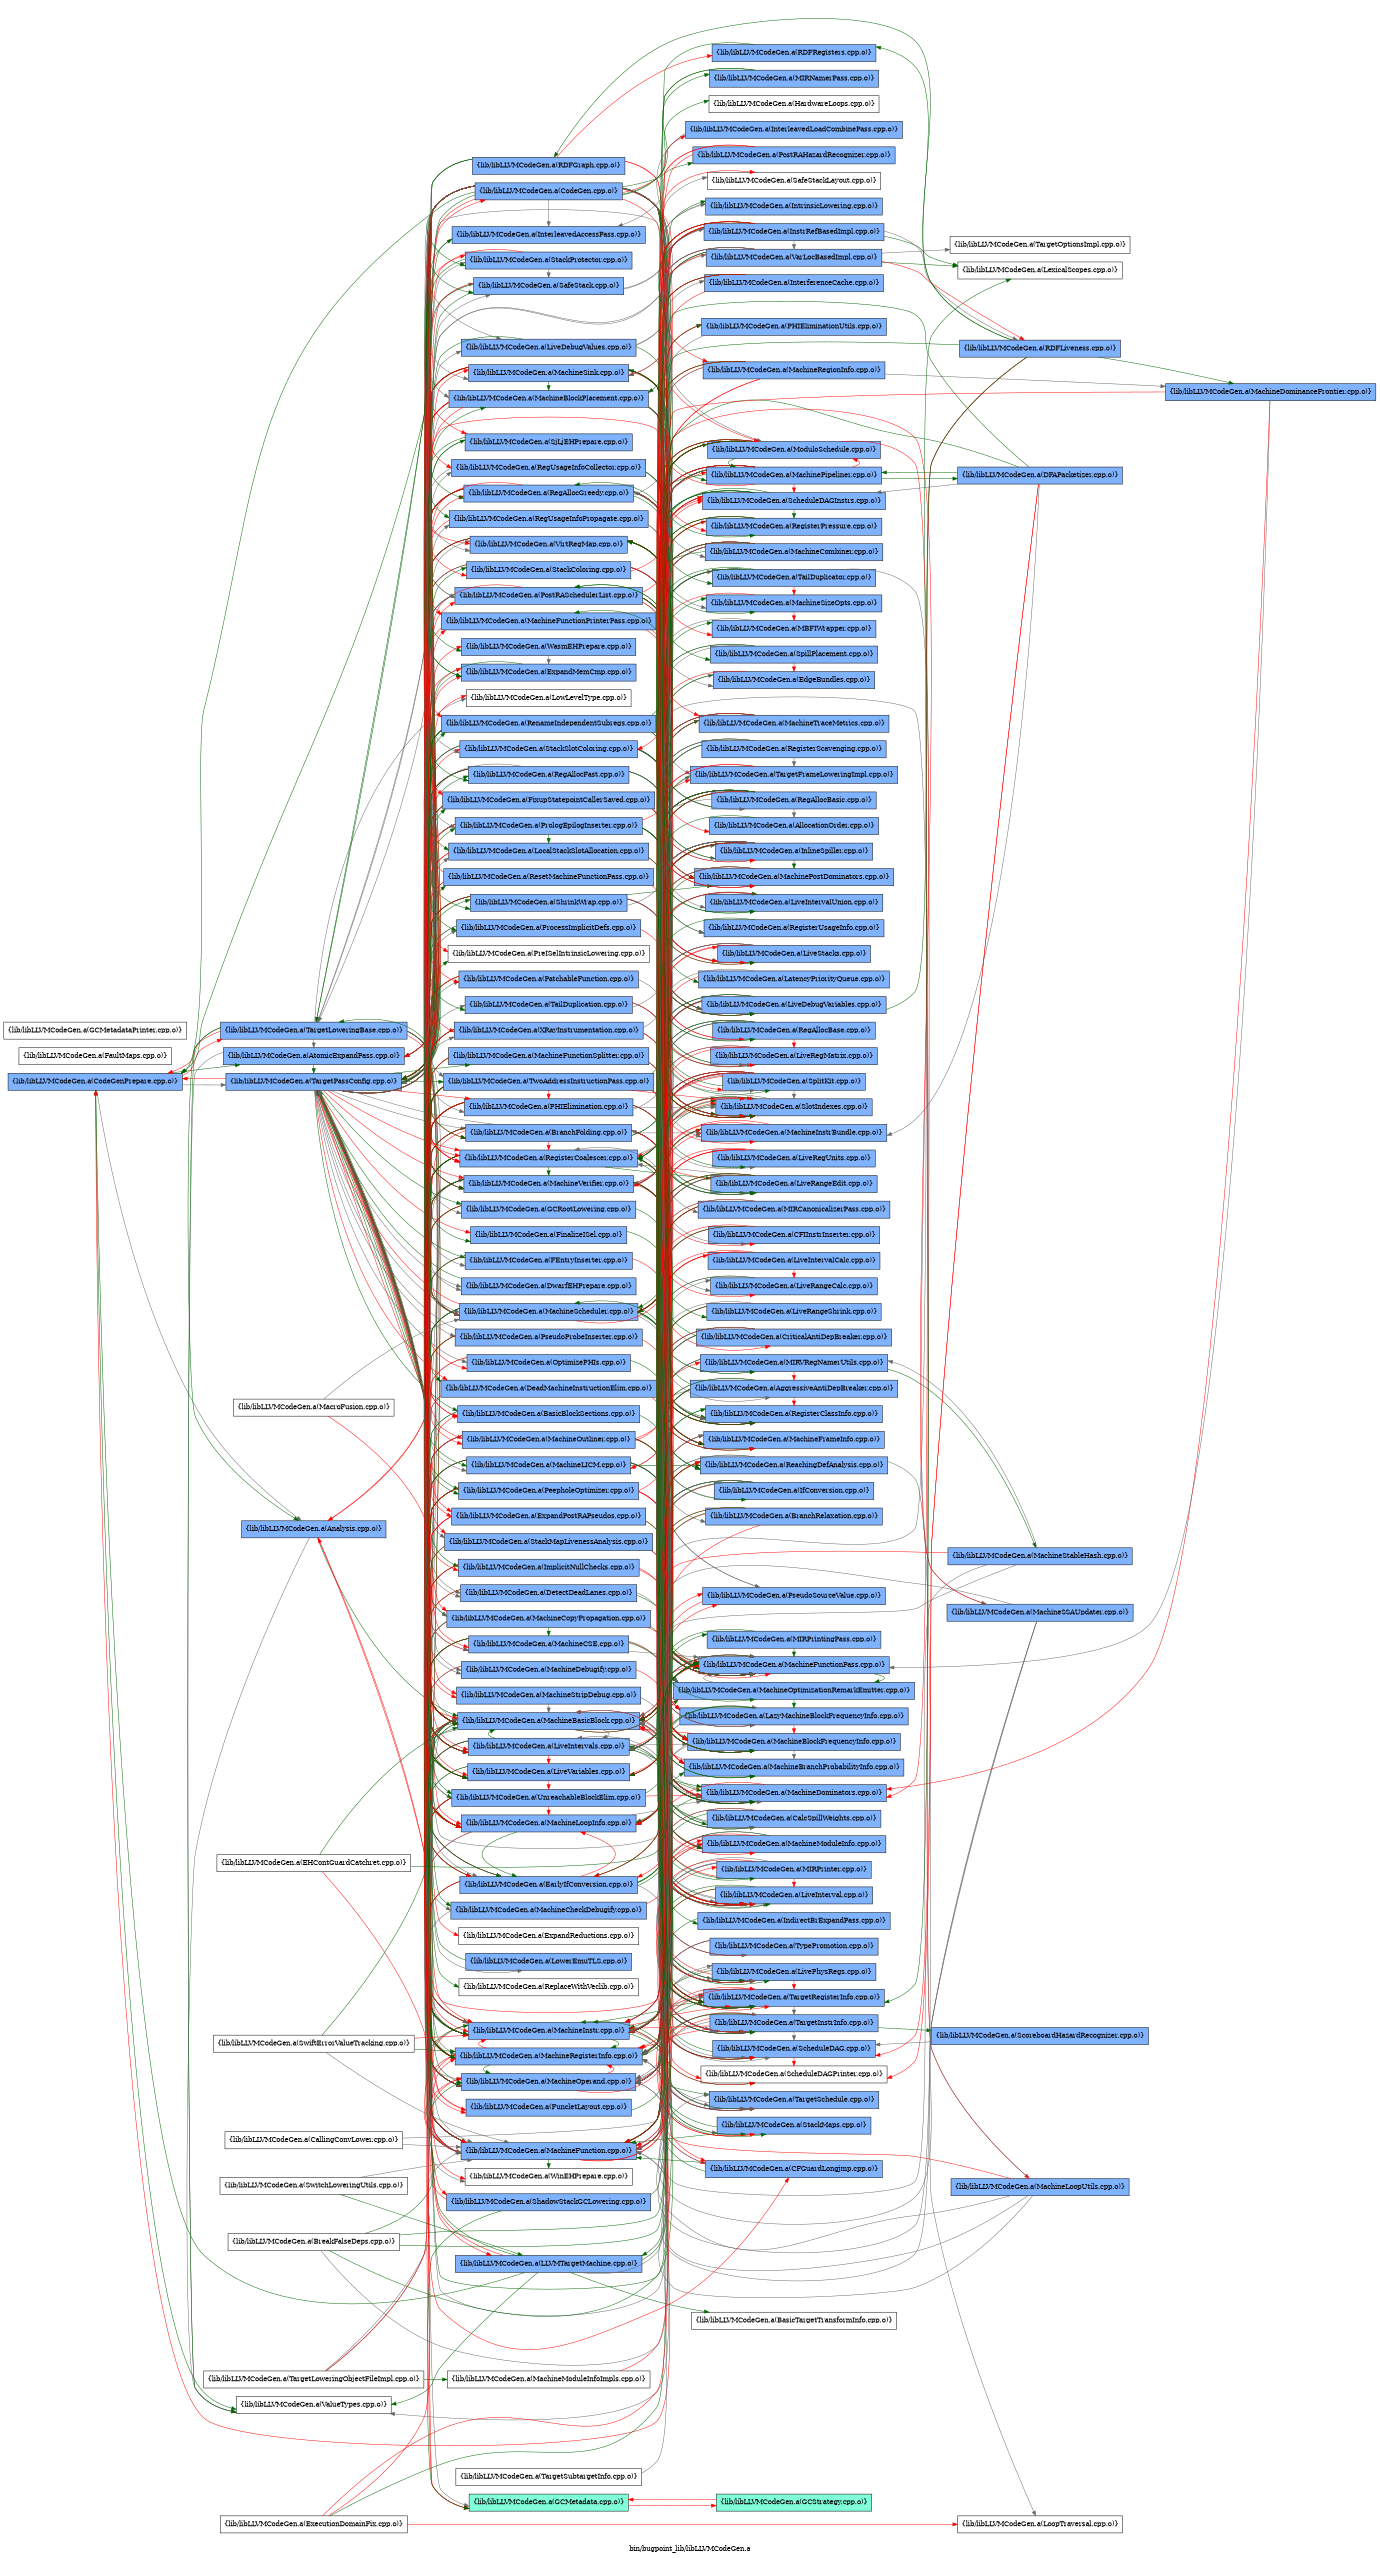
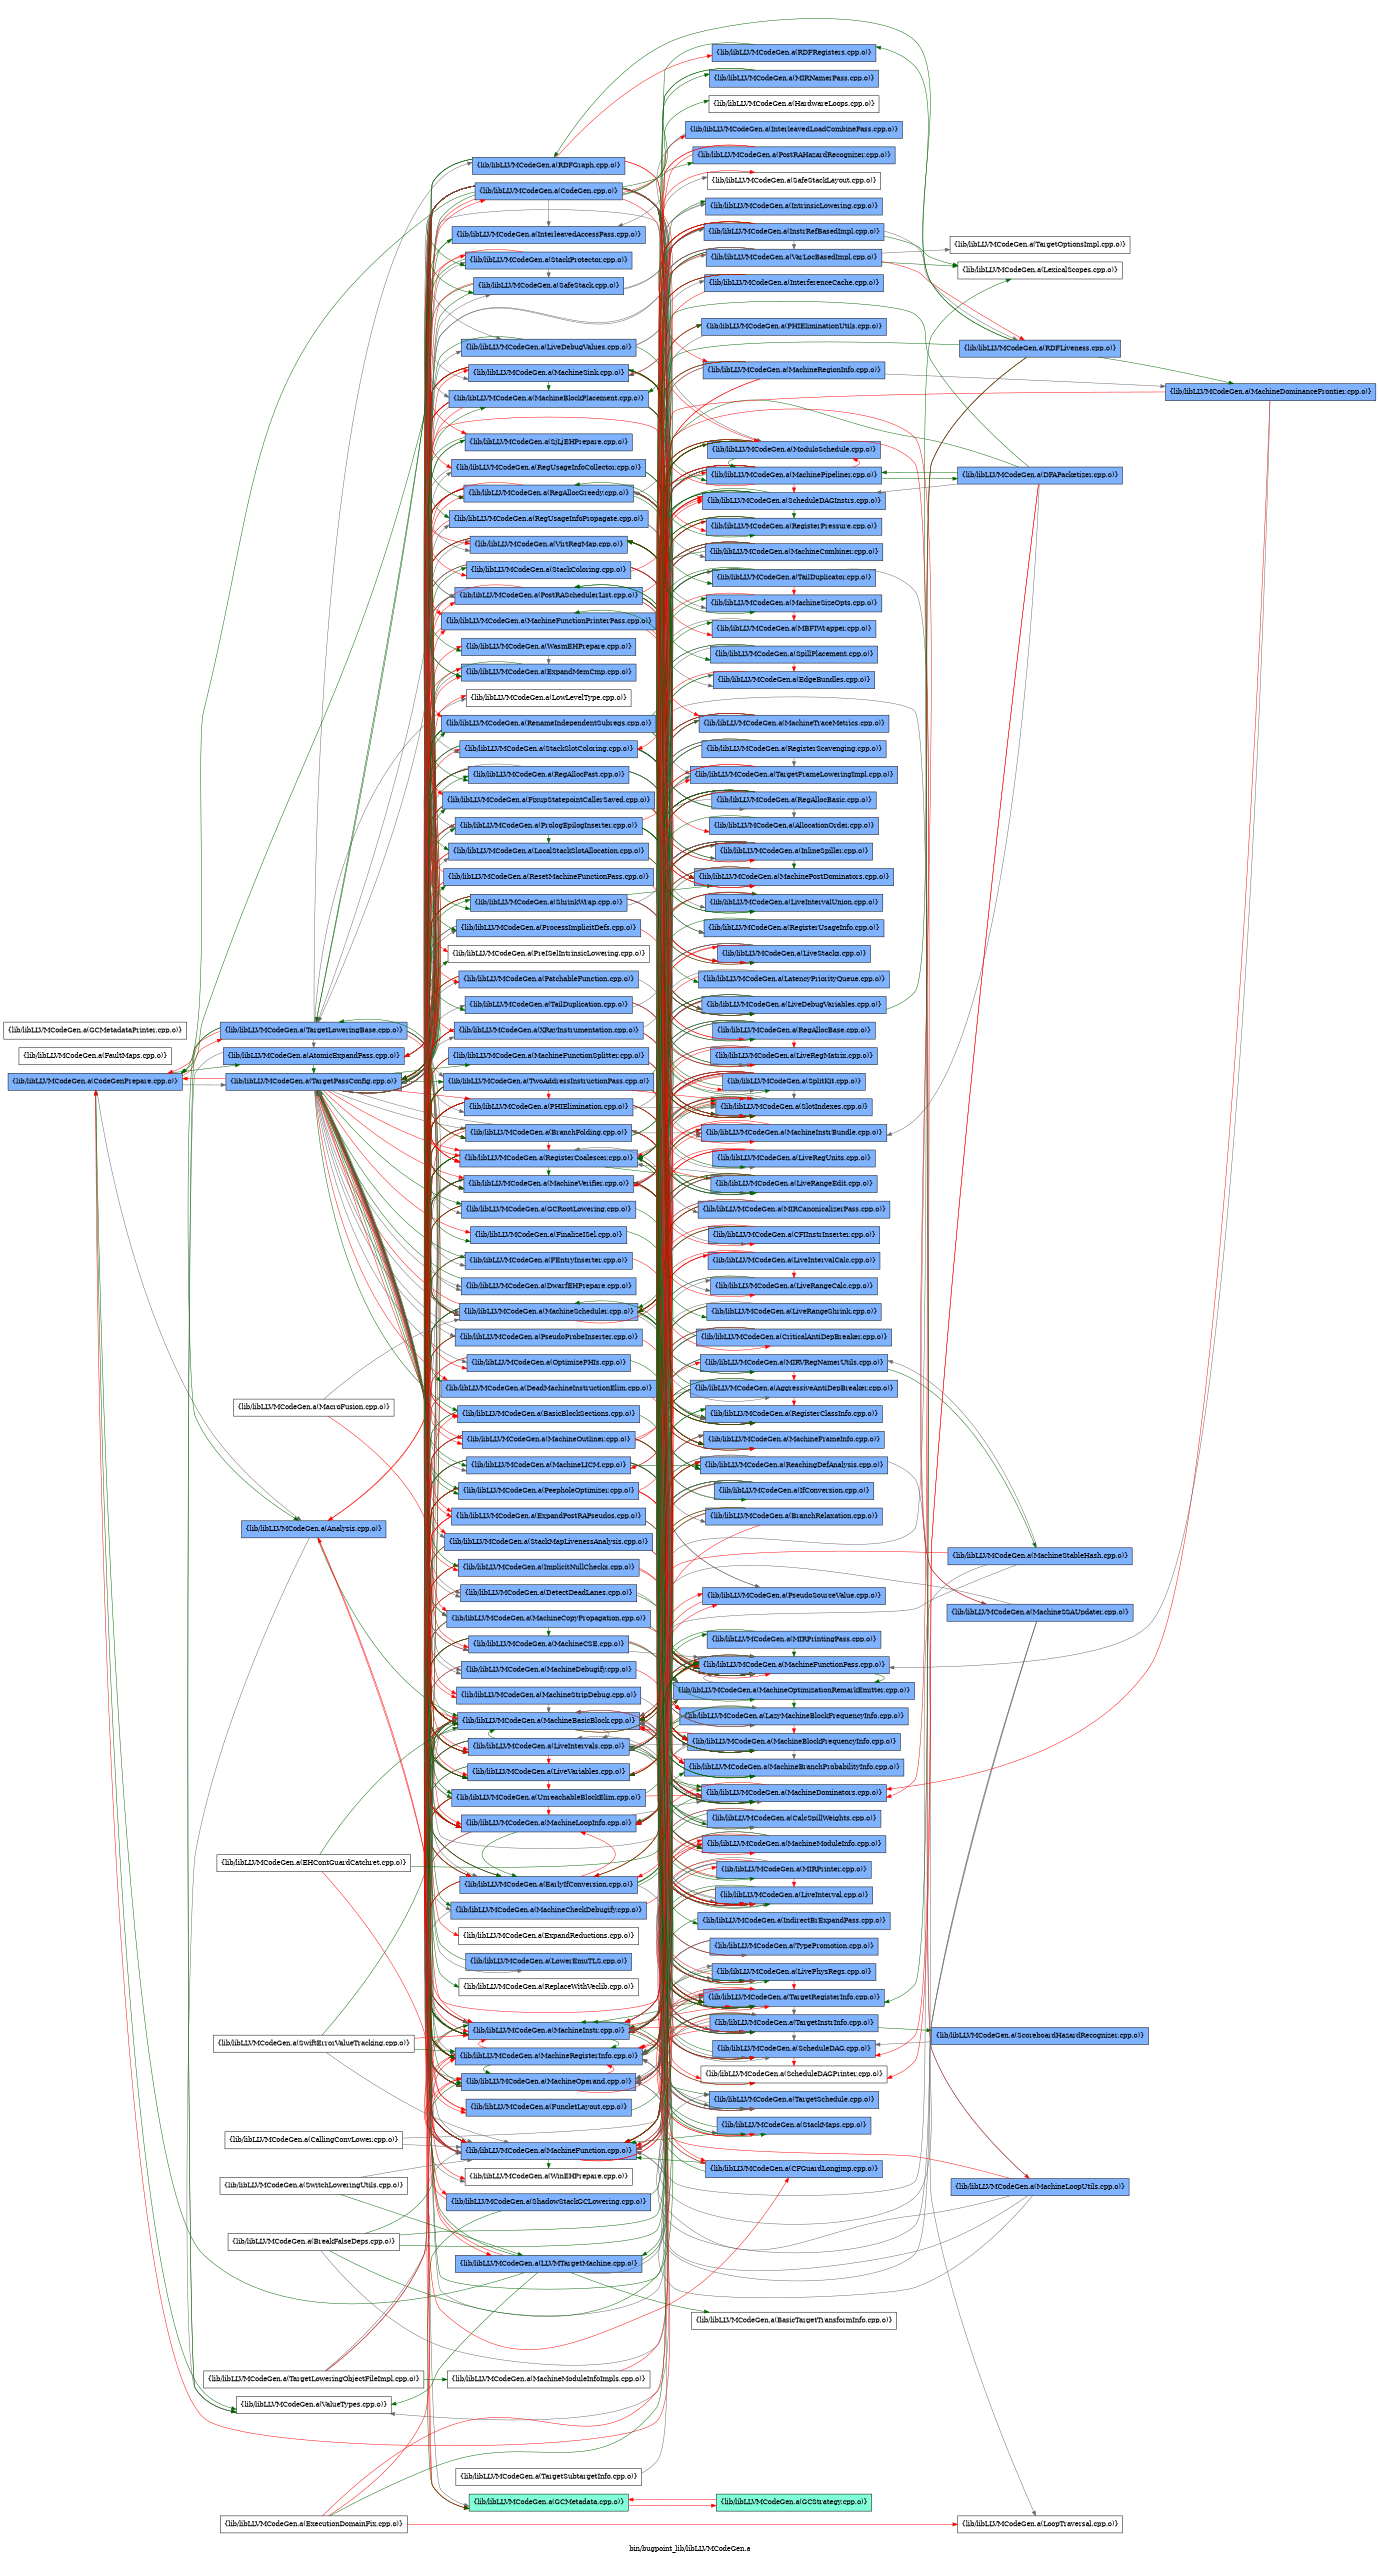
edge "{lib/libLLVMCodeGen.a(TargetLoweringBase.cpp.o)}" -> "{lib/libLLVMCodeGen.a(SafeStack.cpp.o)}": now "{lib/libLLVMCodeGen.a(TargetLoweringBase.cpp.o)}" -> "{lib/libLLVMCodeGen.a(RDFGraph.cpp.o)}"
edge "{lib/libLLVMCodeGen.a(LazyMachineBlockFrequencyInfo.cpp.o)}" -> "{lib/libLLVMCodeGen.a(CalcSpillWeights.cpp.o)}": now "{lib/libLLVMCodeGen.a(LazyMachineBlockFrequencyInfo.cpp.o)}" -> "{lib/libLLVMCodeGen.a(MachineBranchProbabilityInfo.cpp.o)}"
